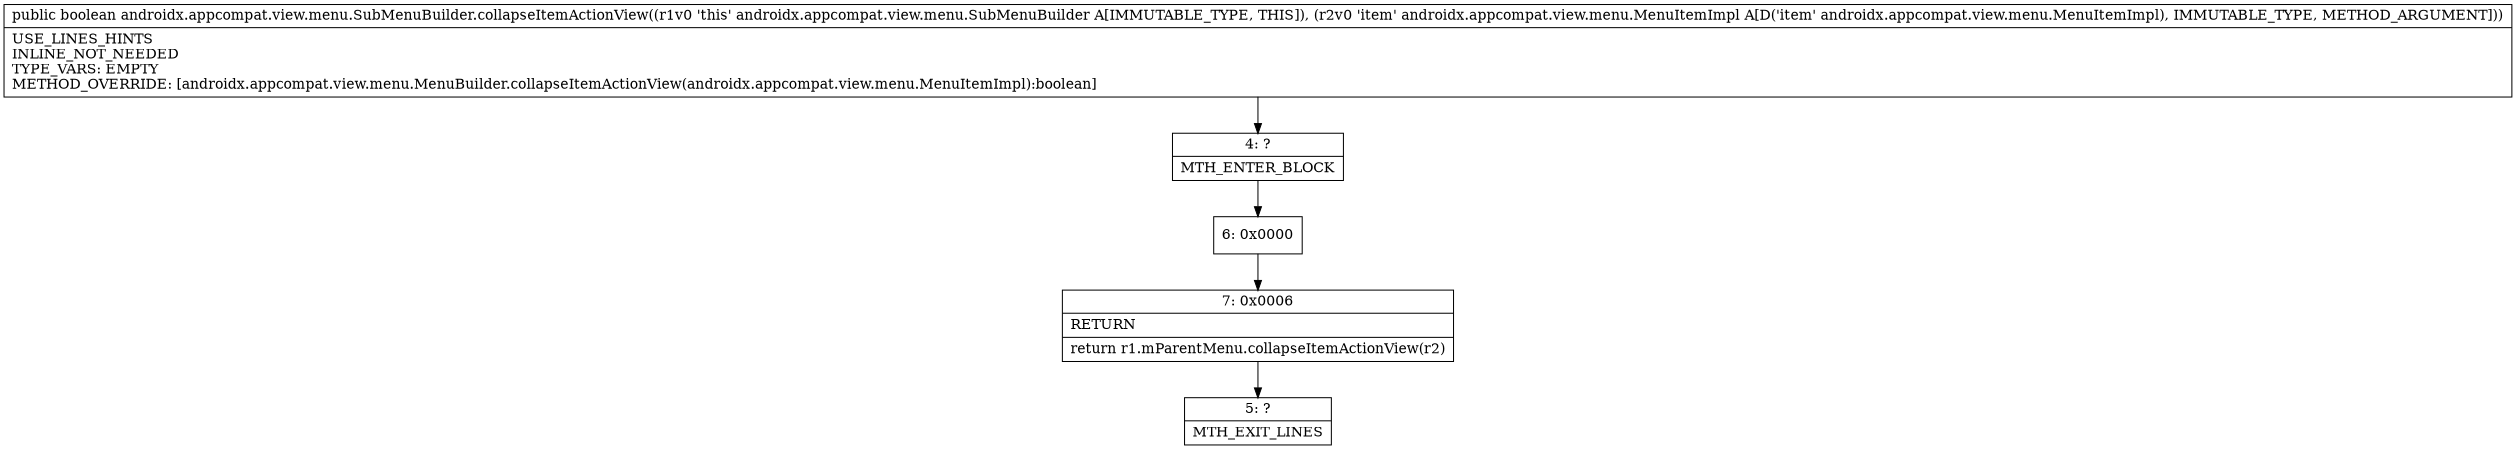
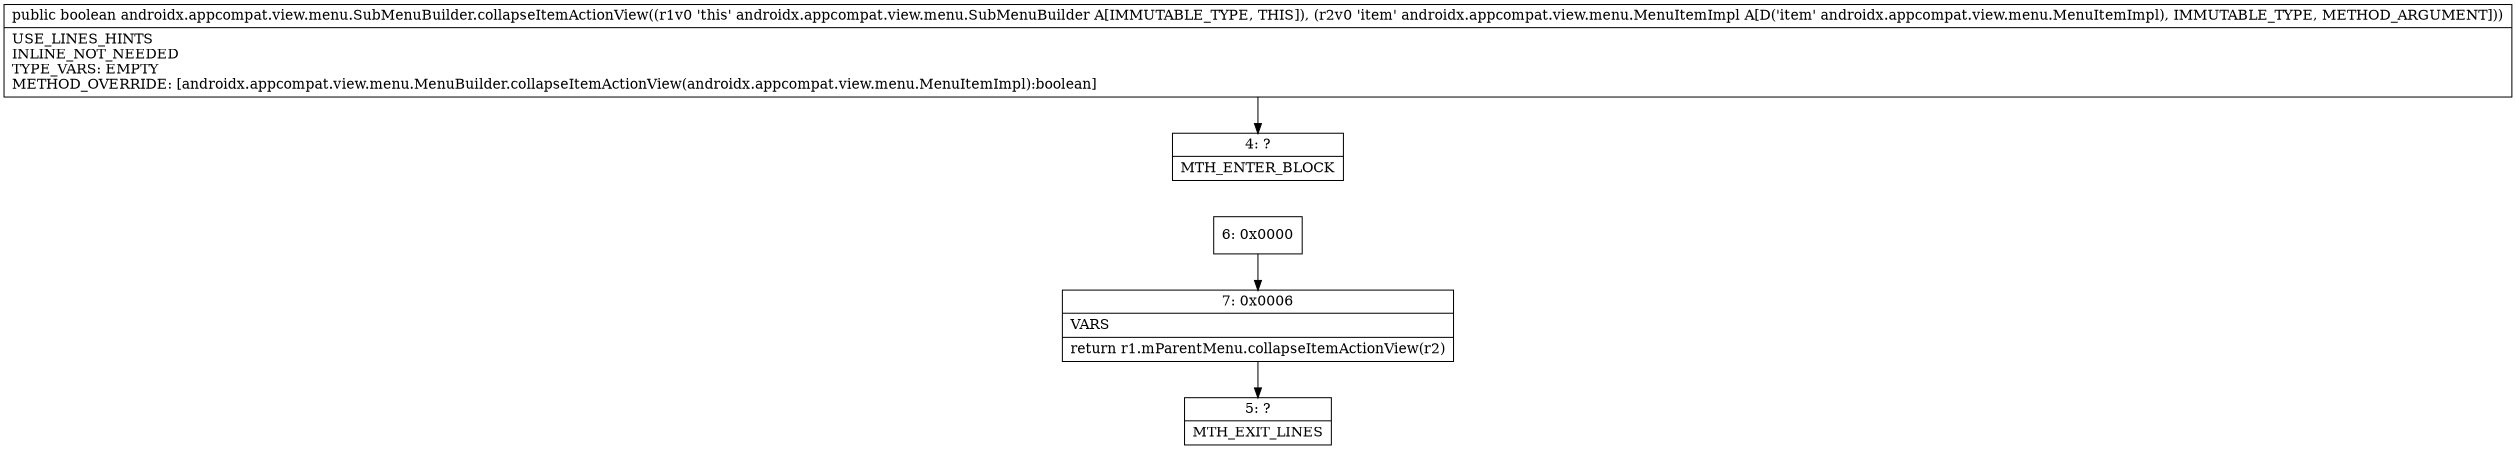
edge "4: ?" -> "6: 0x0000": removed
node "7: 0x0006": text "RETURN" -> "VARS"
